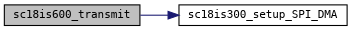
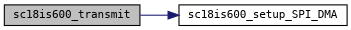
node "sc18is300_setup_SPI_DMA": label "sc18is300_setup_SPI_DMA" -> "sc18is600_setup_SPI_DMA"
